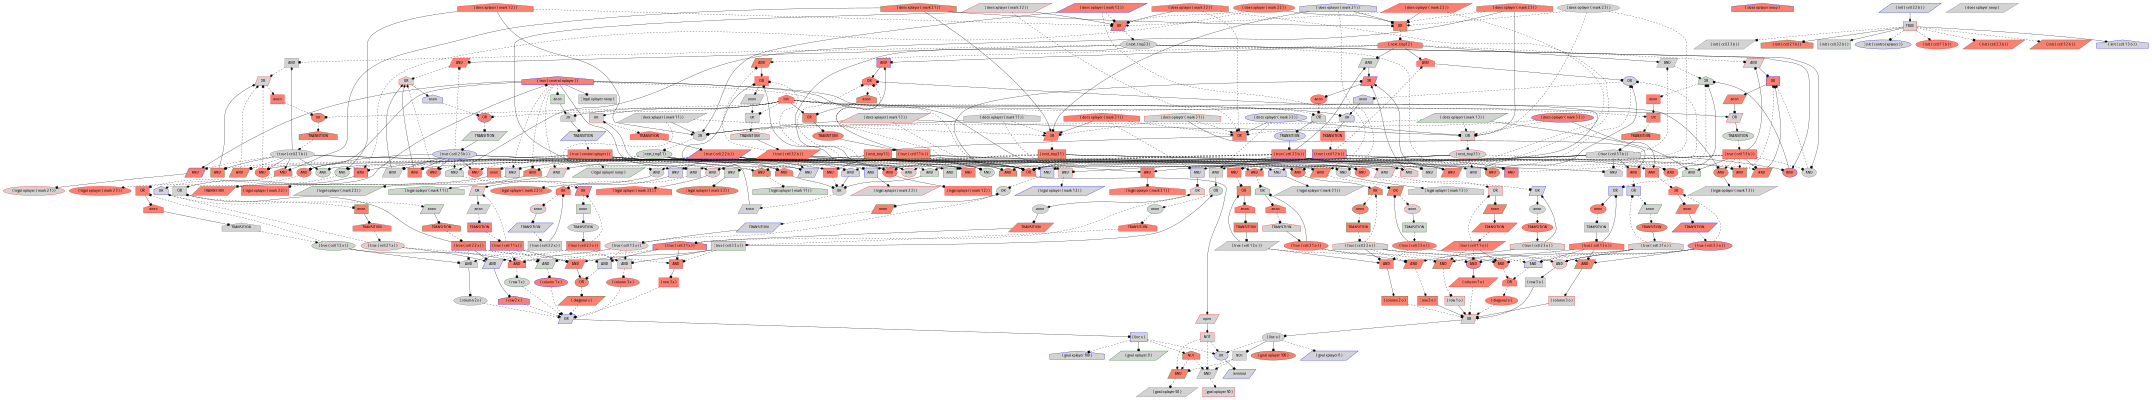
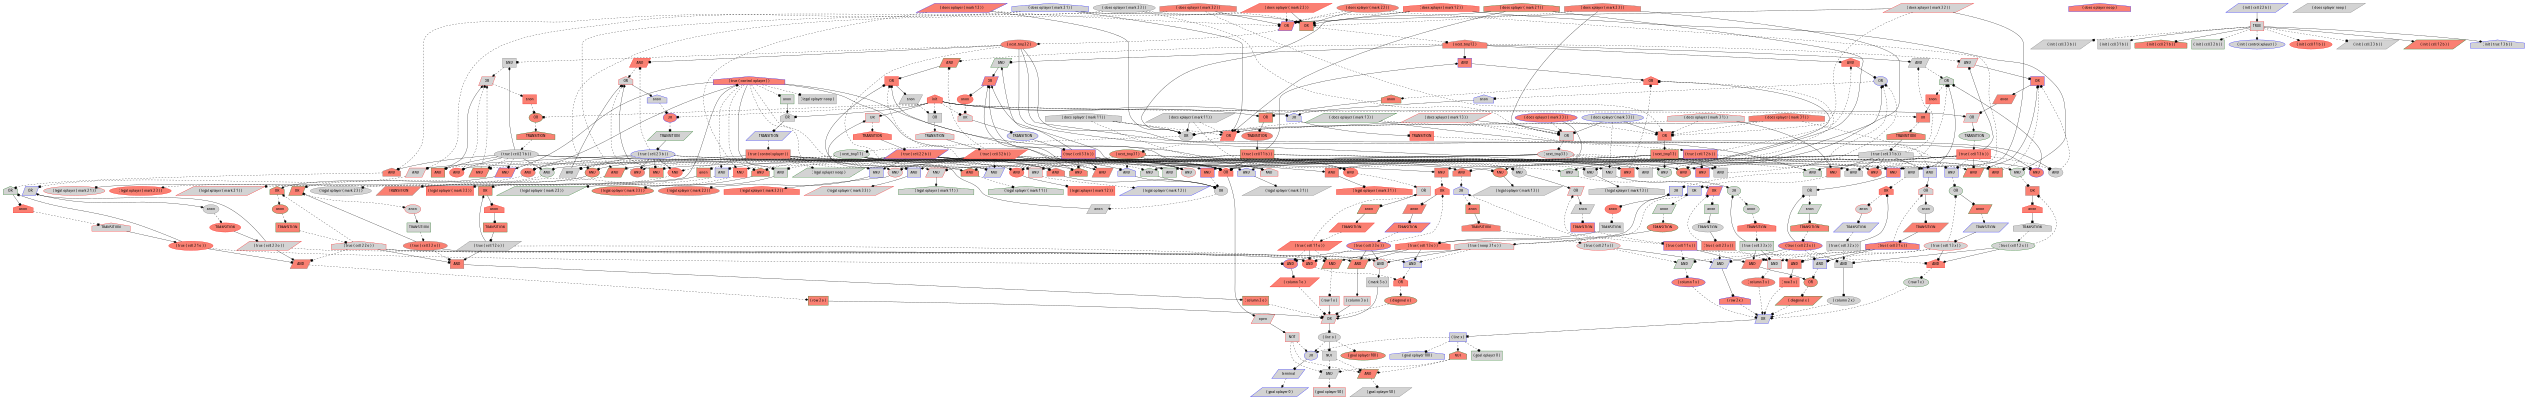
edge "TRUE" -> "( init ( cell 3 2 b ) )": style solid -> dashed
edge "TRUE" -> "( init ( cell 1 2 b ) )": style dashed -> solid
edge "TRUE" -> "( init ( control xplayer ) )": arrowhead box -> diamond
node "( next_tmp3 2 )": fillcolor lightgrey -> salmon
node "( init ( cell 2 3 b ) )": fillcolor salmon -> lightgrey
node "( init ( cell 3 1 b ) )": added
node "( init ( cell 1 3 b ) )": label "( init ( cell 1 3 b ) )" -> "( init ( true 1 3 b ) )"
edge "( true ( control oplayer ) )" -> "( legal xplayer noop )": style solid -> dashed
node "( does xplayer ( mark 3 1 ) )": color red -> gray40
node "( next_tmp3 1 )": shape box -> ellipse
node "( legal xplayer ( mark 2 1 ) )": added
node "( legal xplayer ( mark 2 3 ) )": added
node "( true ( cell 2 2 x ) )": shape box -> ellipse
node "( true ( cell 2 3 o ) )": shape house -> parallelogram
node "( true ( cell 3 1 o ) )": label "( true ( cell 3 1 o ) )" -> "( true ( noop 3 1 o ) )"
node "( row 3 o )": label "( row 3 o )" -> "( mark 3 o )"
node "( diagonal o )": color red -> darkgreen
edge "( line x )" -> "( goal oplayer 0 )": style solid -> dashed
edge "( line o )" -> "( goal oplayer 100 )": style solid -> dashed
edge "( line o )" -> "( goal xplayer 0 )": now "terminal" -> "( goal xplayer 0 )"
node "( goal oplayer 0 )": shape parallelogram -> box
